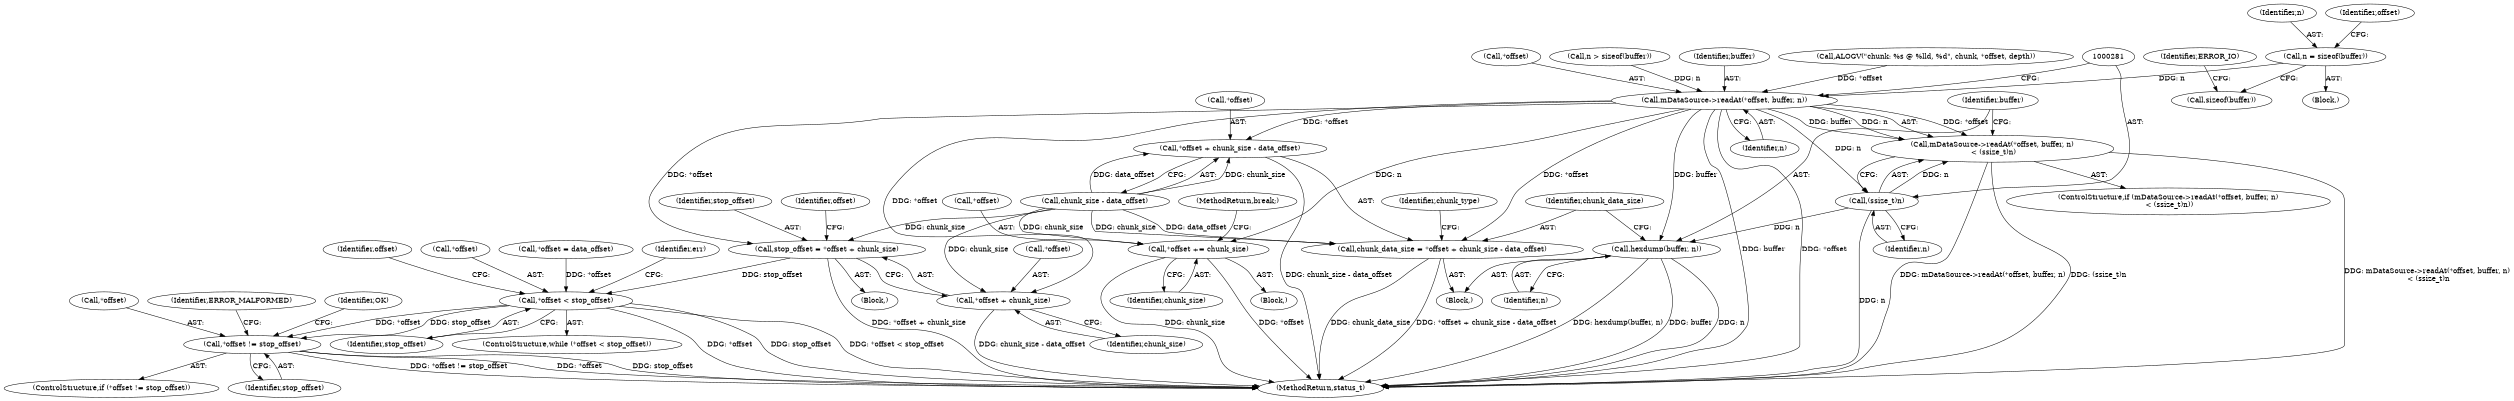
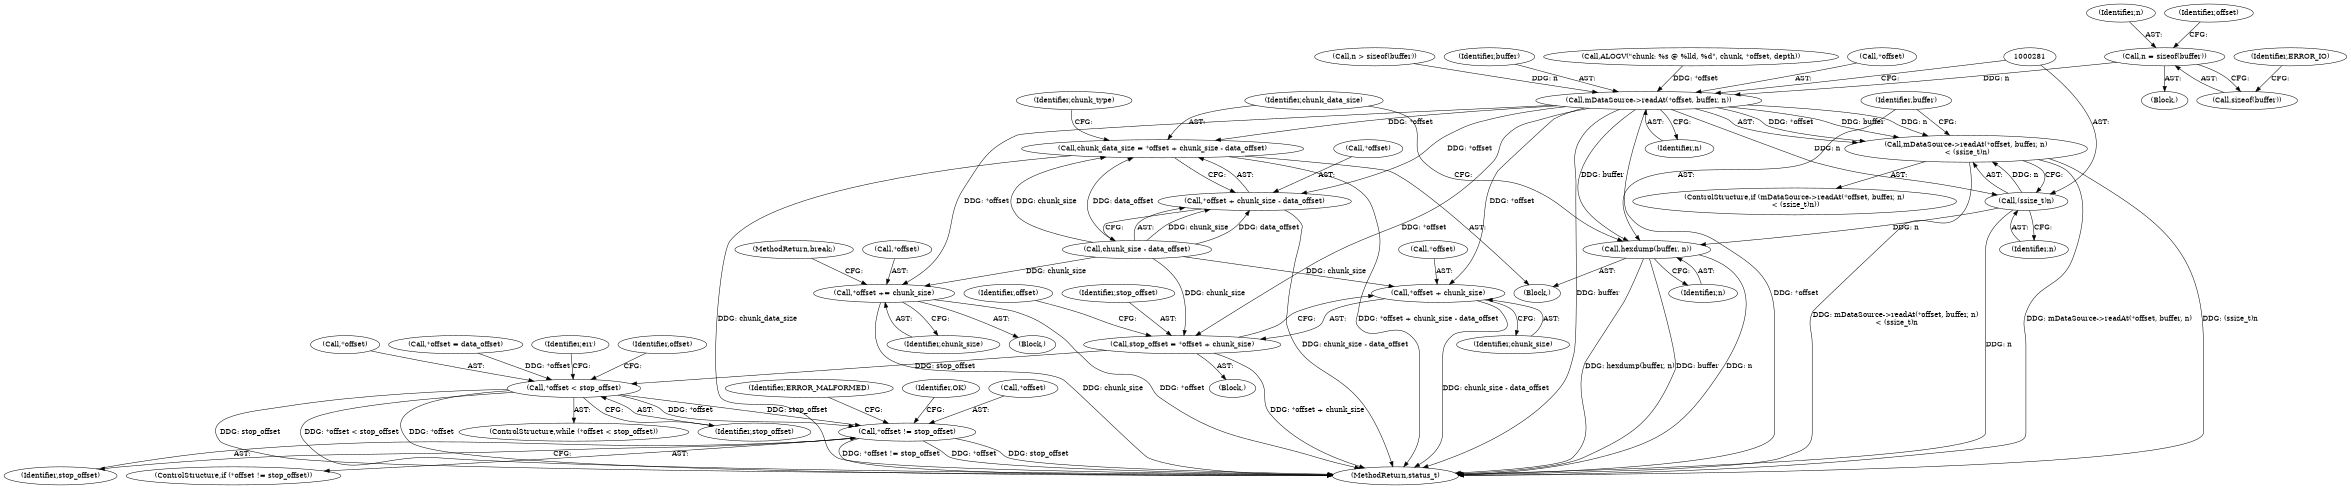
edge "(Call,sizeof(buffer))" -> "(Call,n = sizeof(buffer))": added, label "AST:"
edge "(Call,chunk_data_size = *offset + chunk_size - data_offset)" -> "(Call,*offset + chunk_size - data_offset)": added, label "CFG:"
edge "(Call,mDataSource->readAt(*offset, buffer, n))" -> "(Call,*offset += chunk_size)": label "DDG: n" -> "DDG: *offset"
